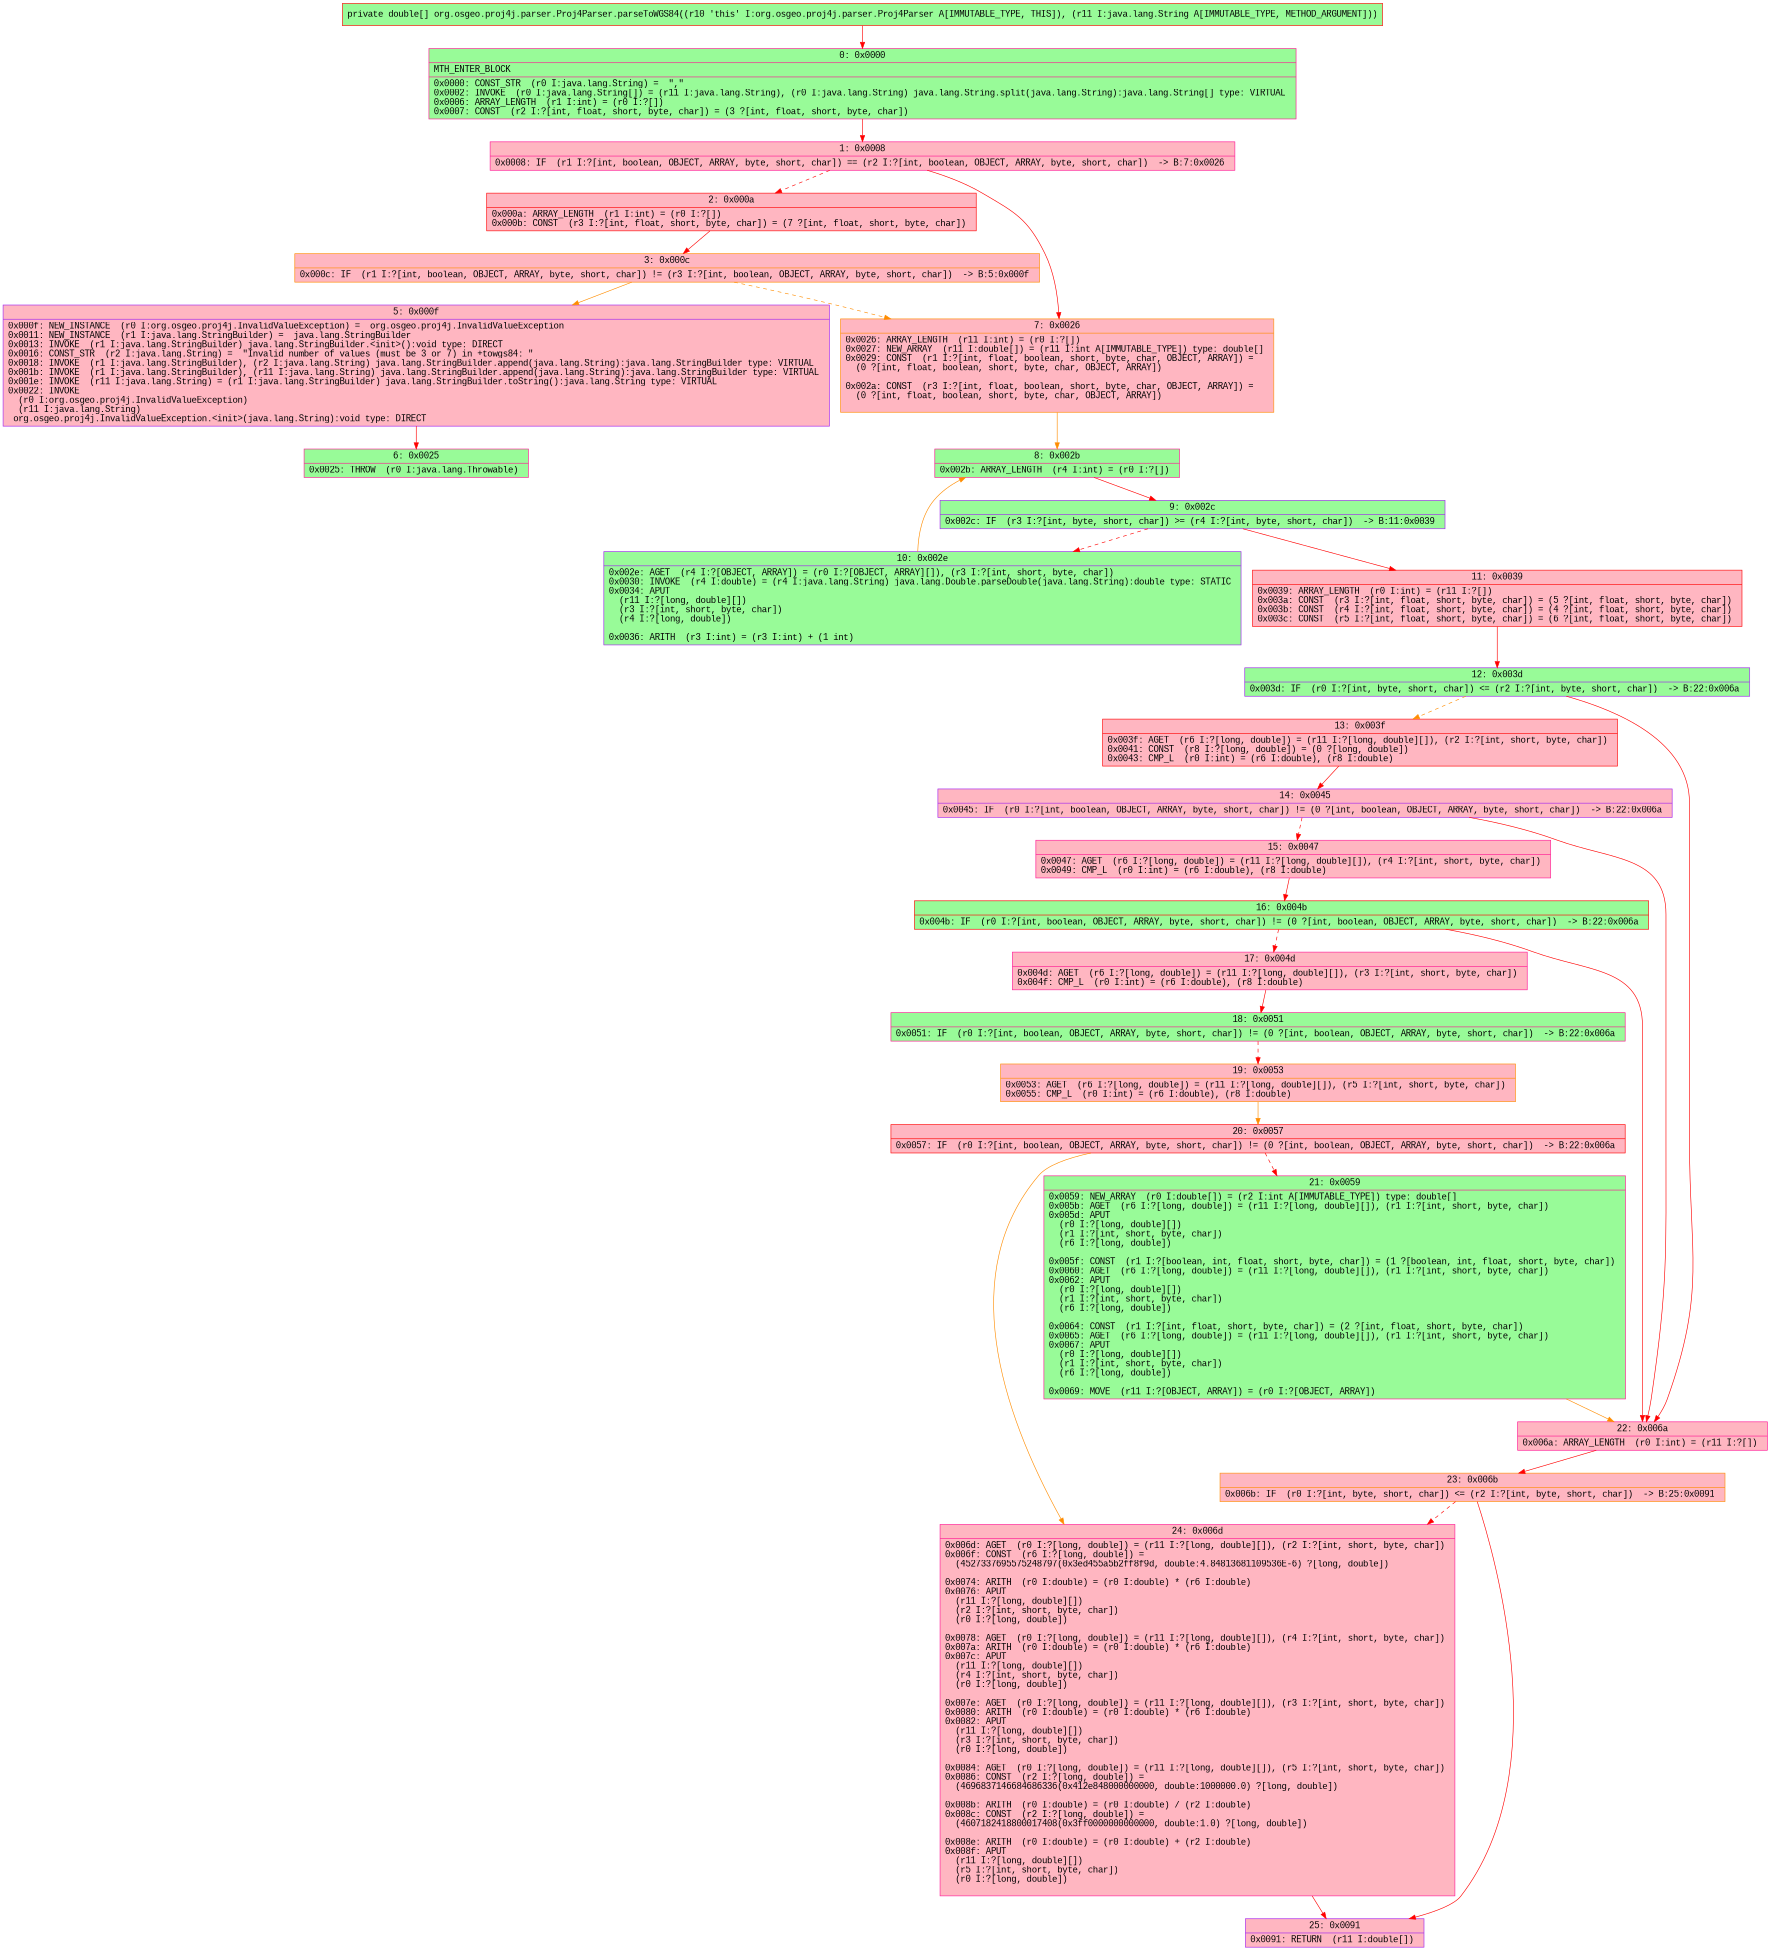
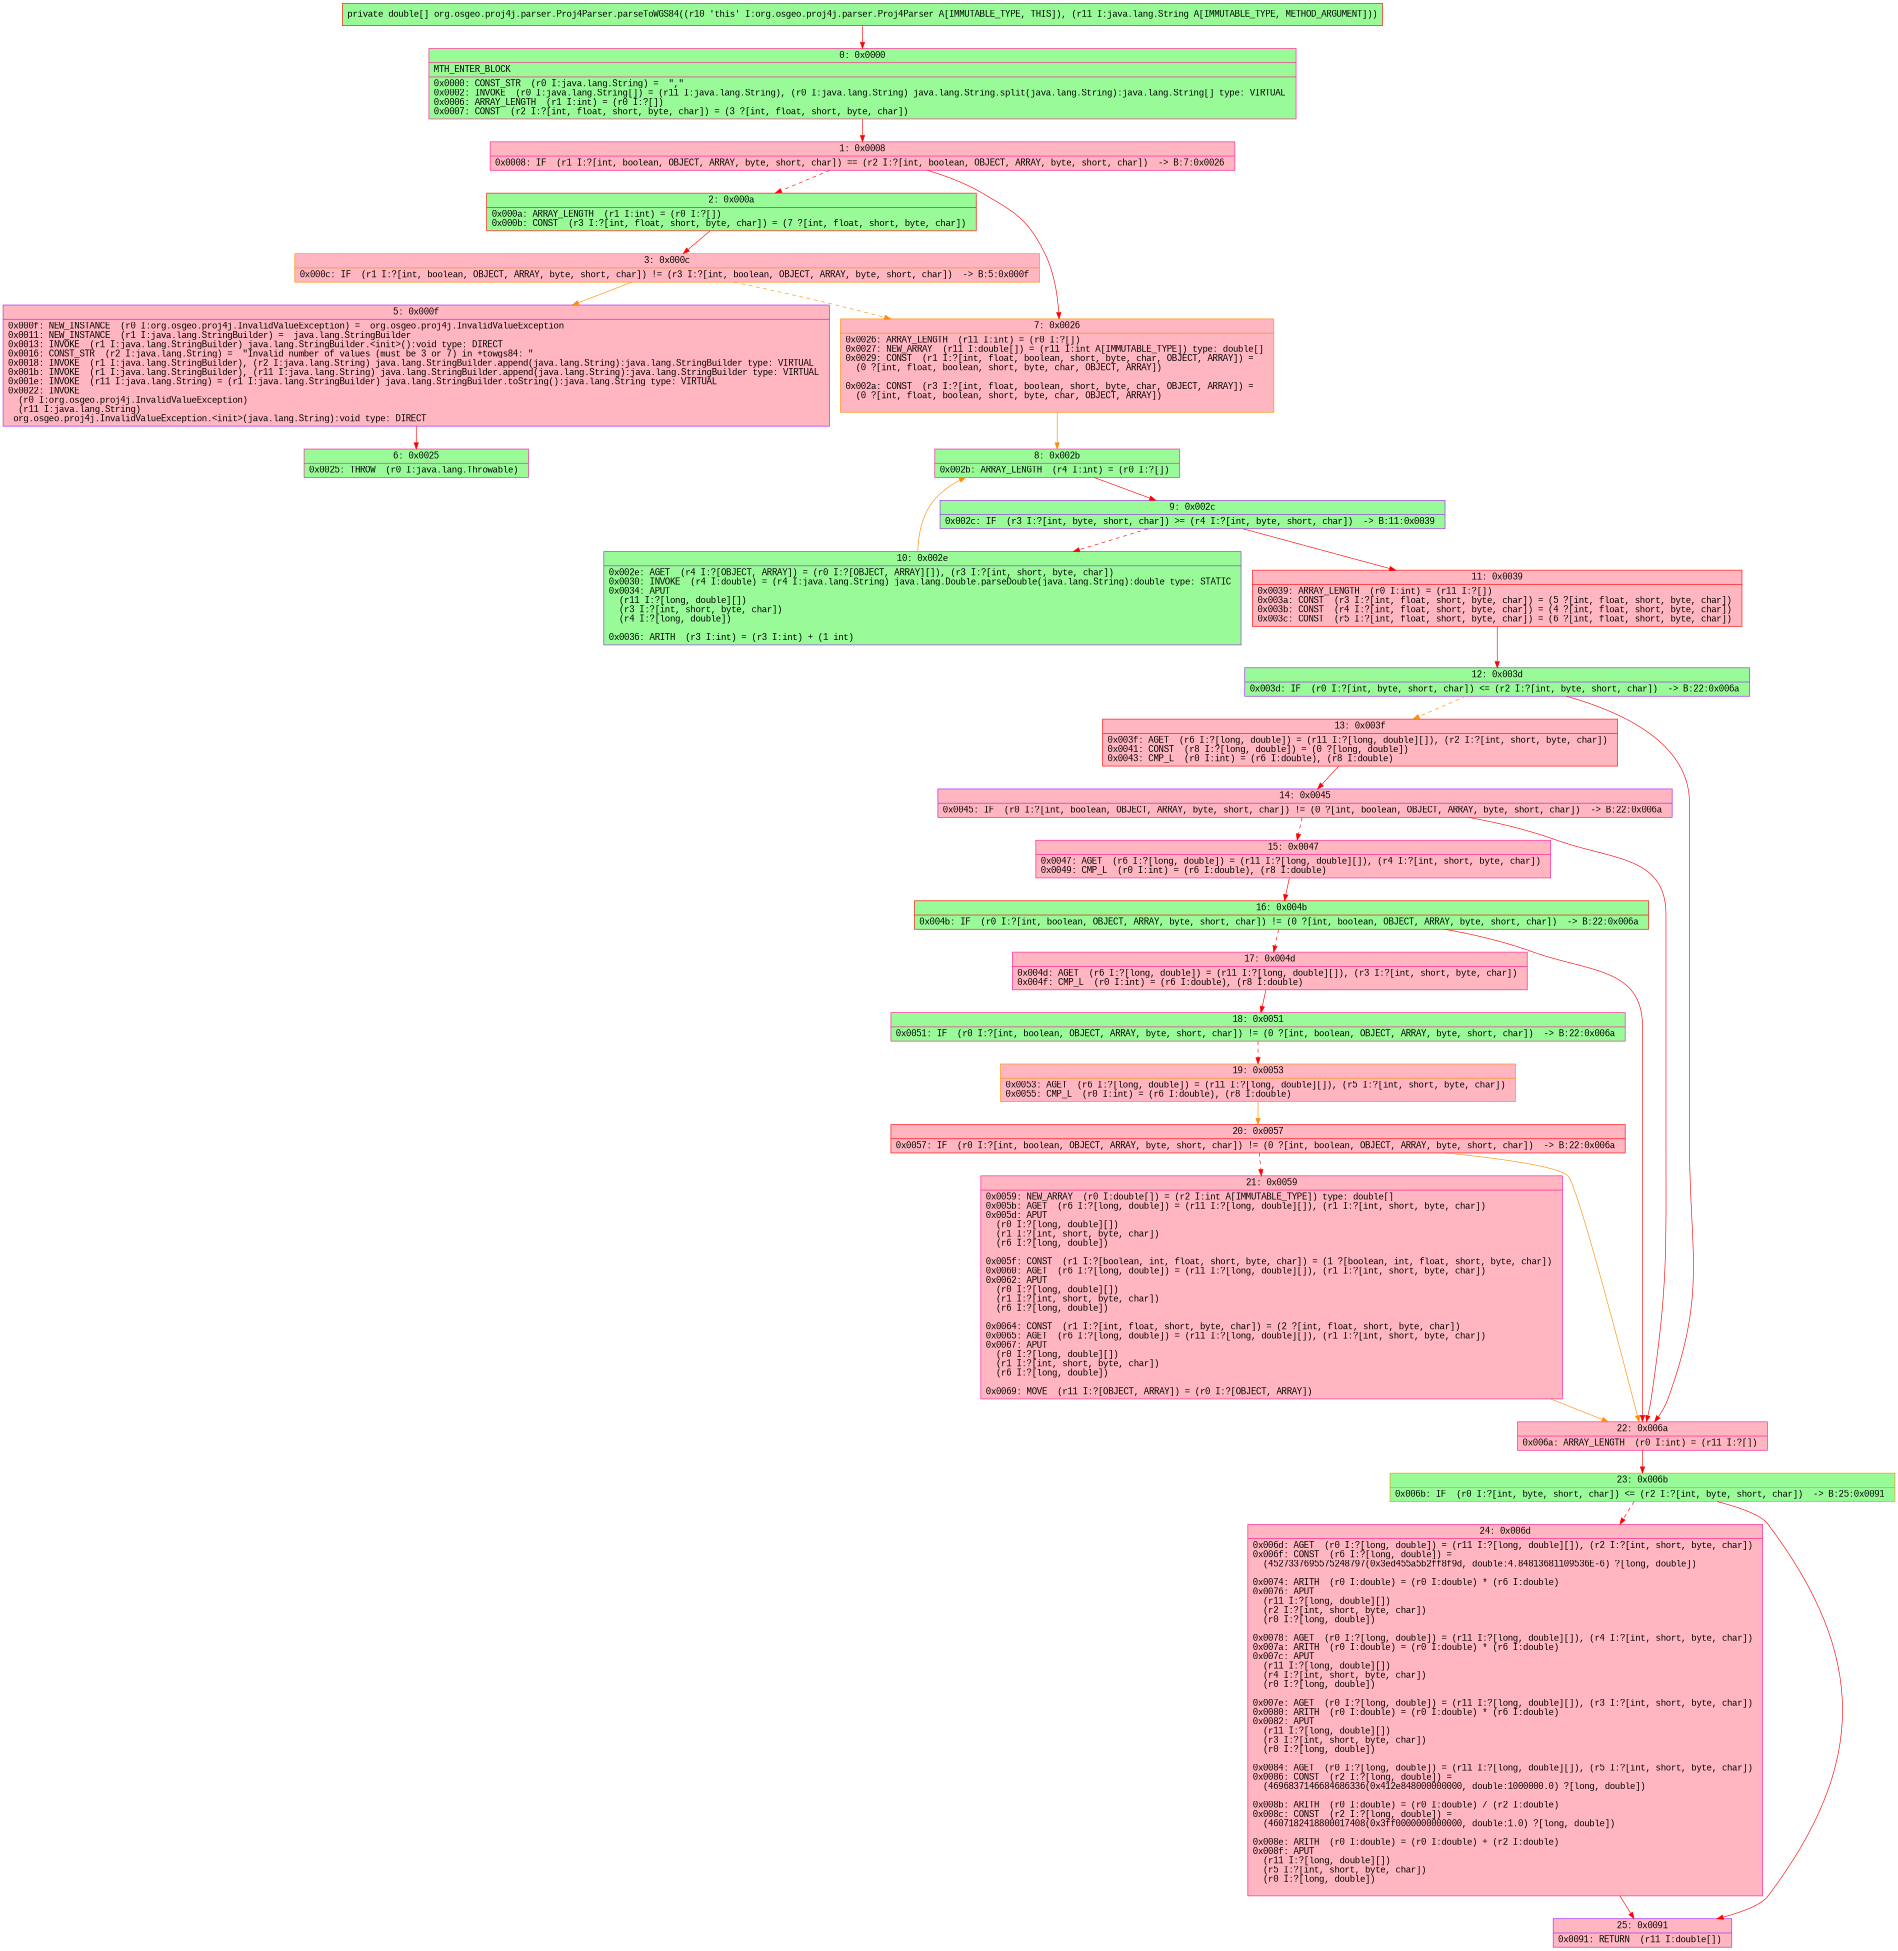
node "2: 0x000a": fillcolor lightpink -> palegreen
node "21: 0x0059": fillcolor palegreen -> lightpink
edge "20: 0x0057" -> "24: 0x006d": now "20: 0x0057" -> "22: 0x006a"
node "23: 0x006b": fillcolor lightpink -> palegreen
